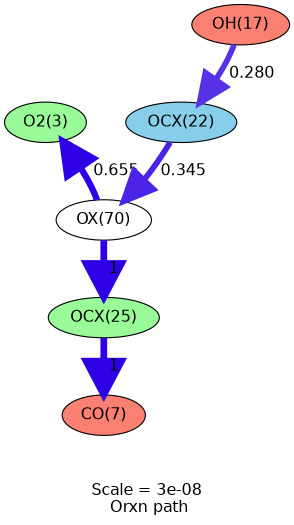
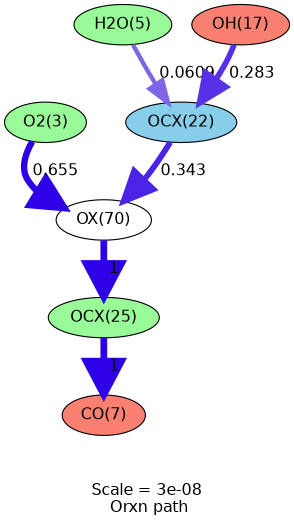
node "H2O(5)": added
edge "OH(17)" -> "OCX(22)": label " 0.280" -> " 0.283"
edge "OCX(22)" -> "OX(70)": label " 0.345" -> " 0.343"
edge "OX(70)" -> "O2(3)": reversed
